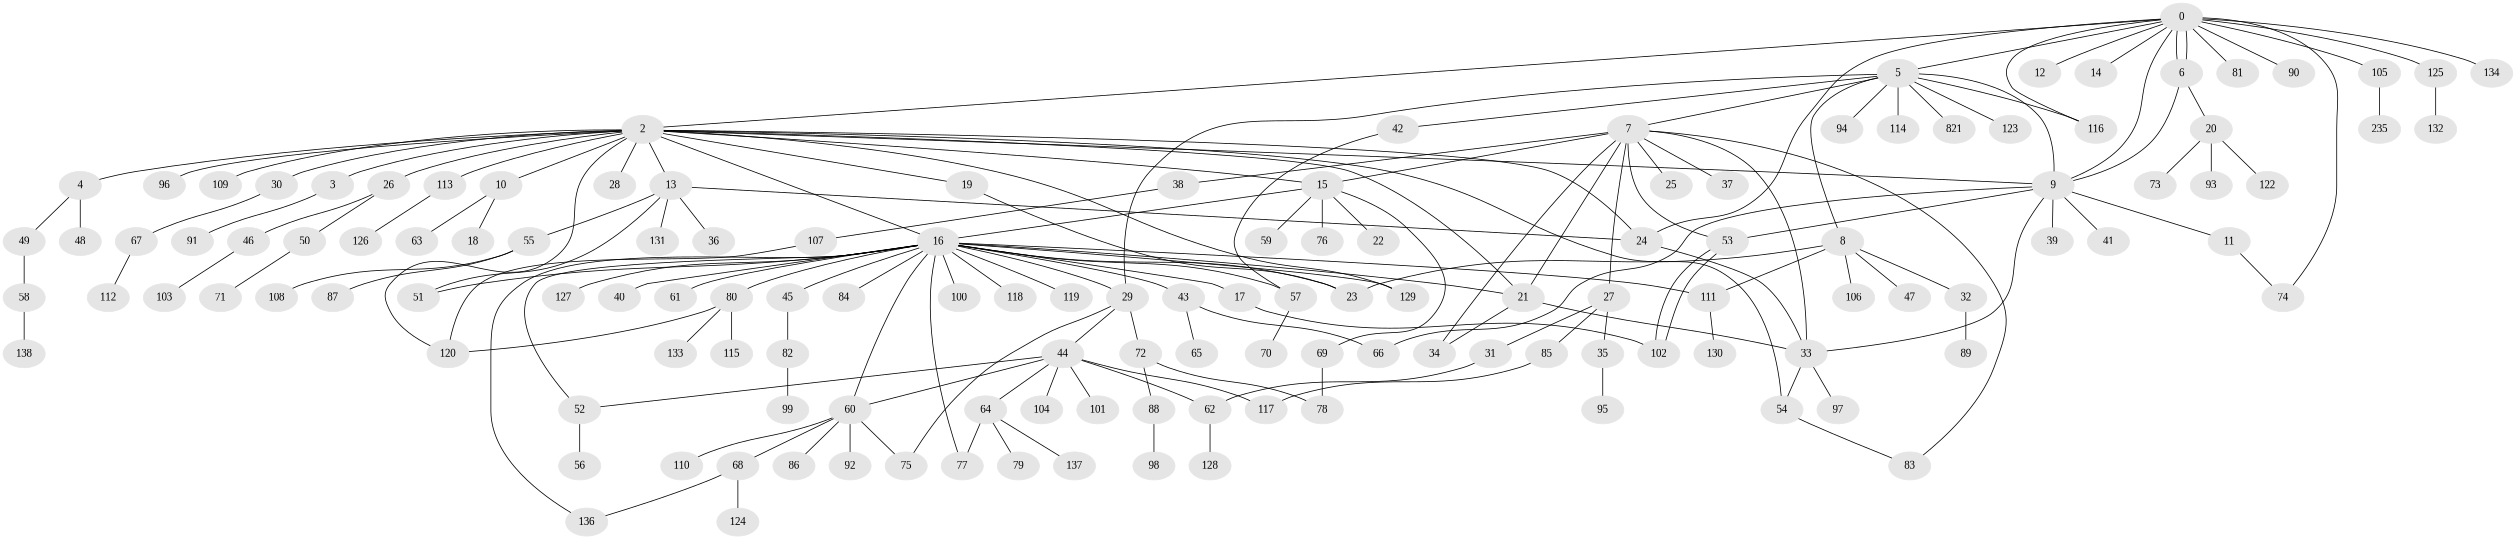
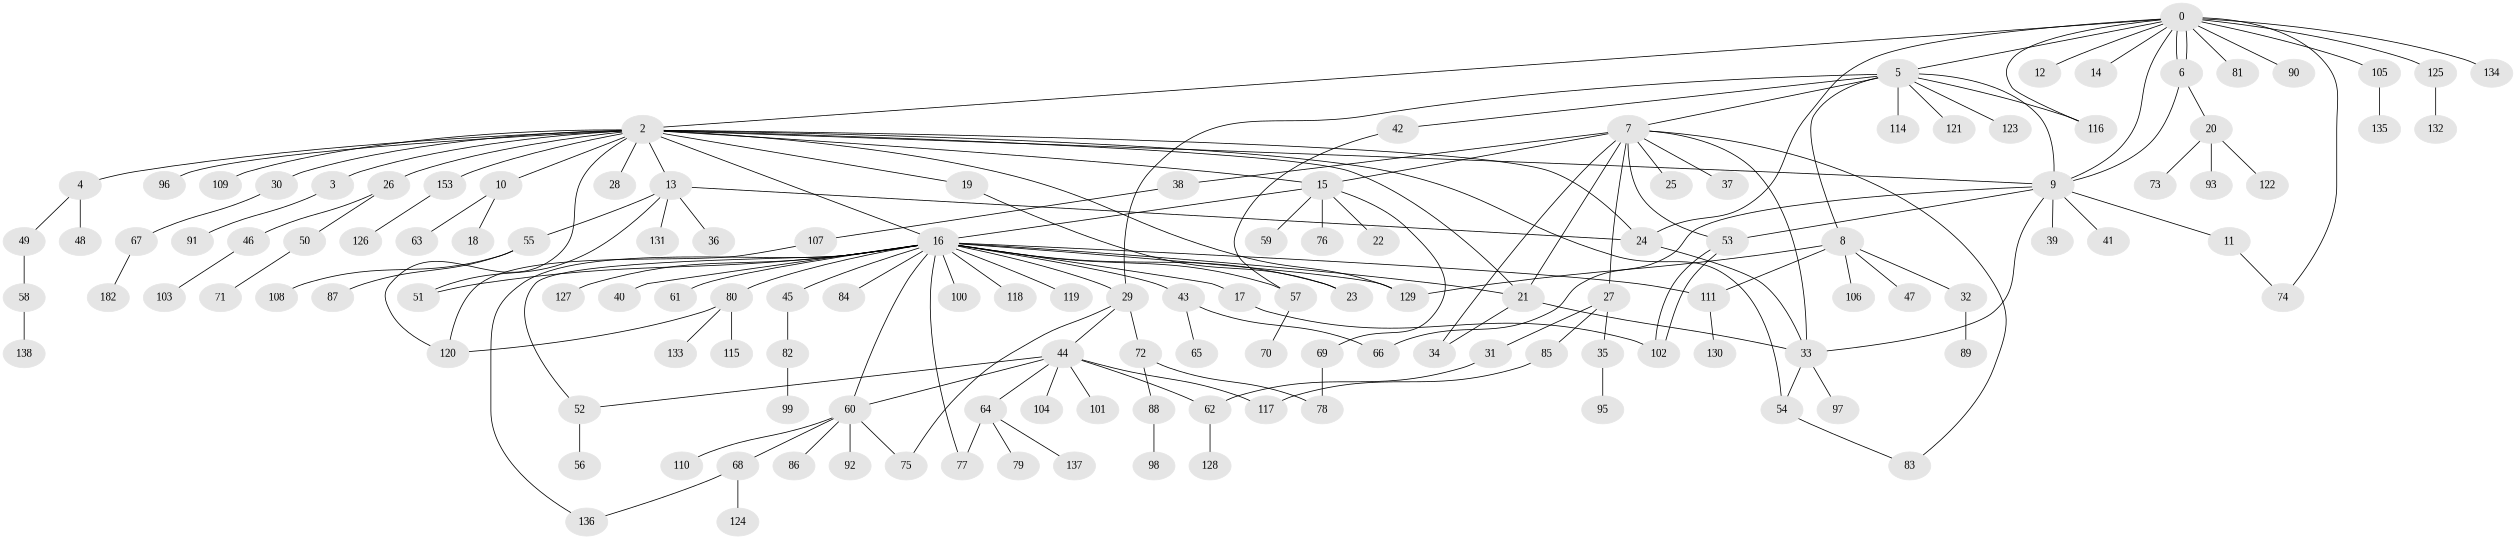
node "94": removed
node "821": label "821" -> "121"
node "235": label "235" -> "135"
node "113": label "113" -> "153"
edge "8" -- "23": now "8" -- "129"
node "112": label "112" -> "182"
